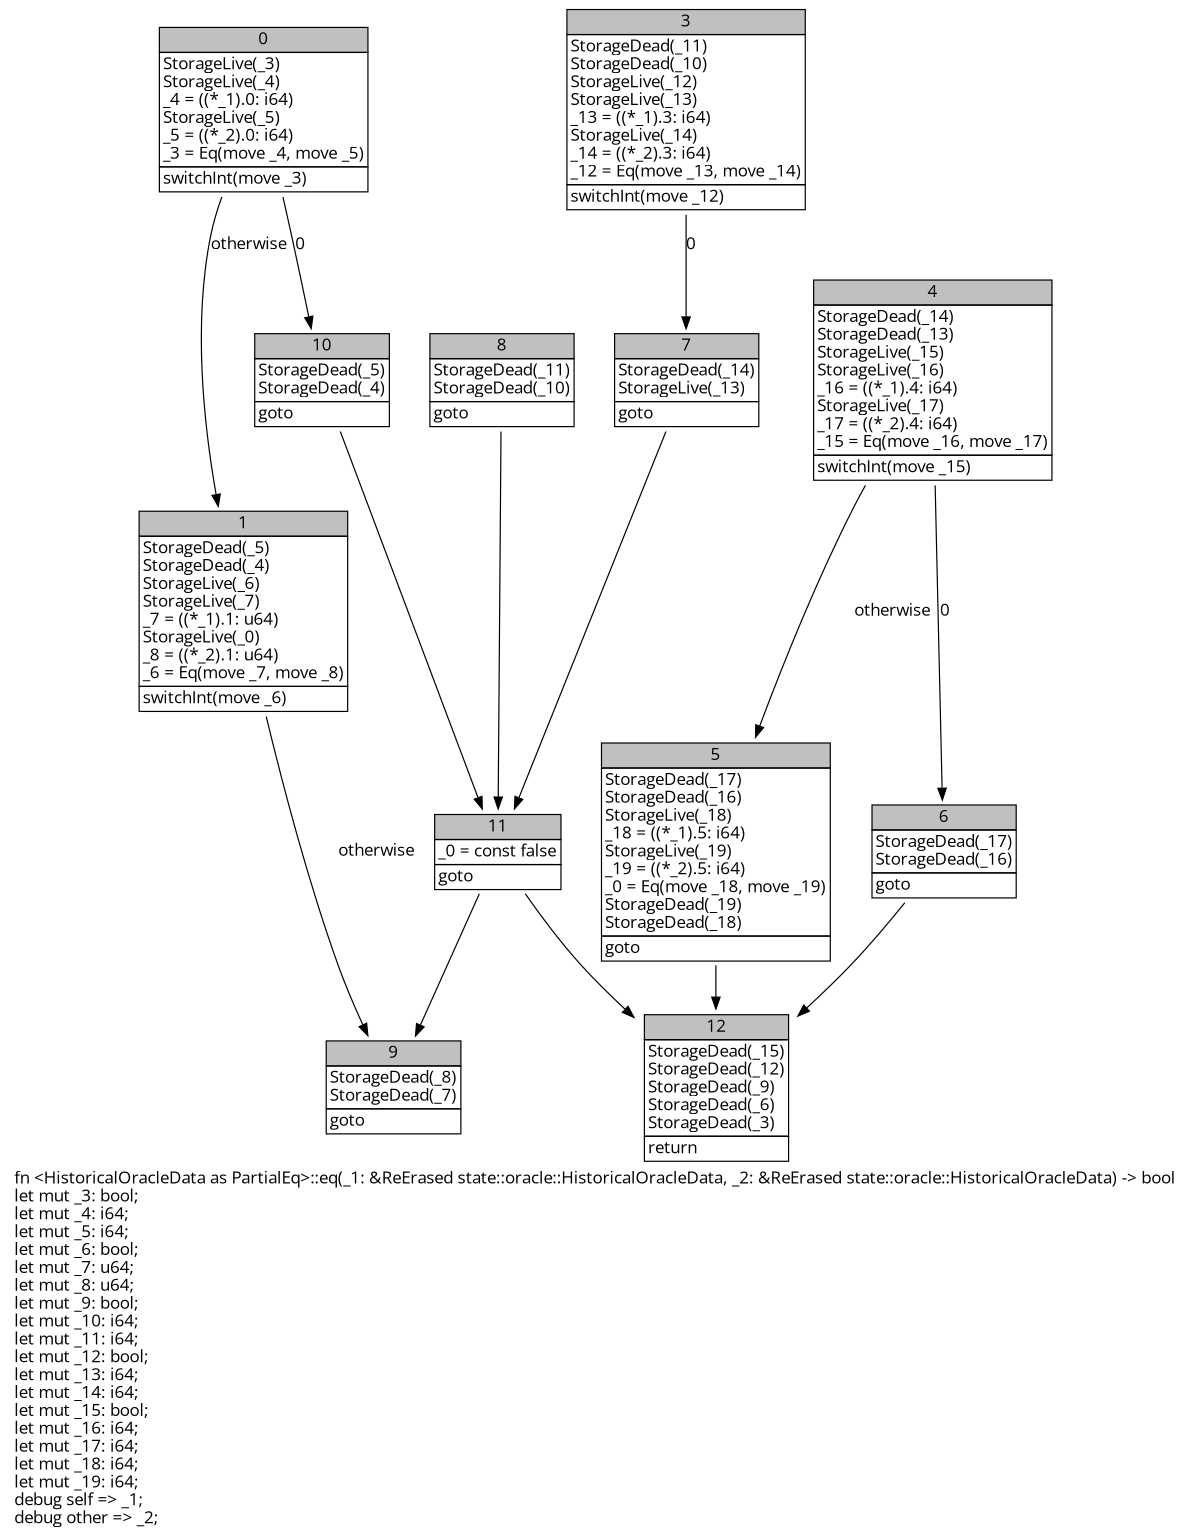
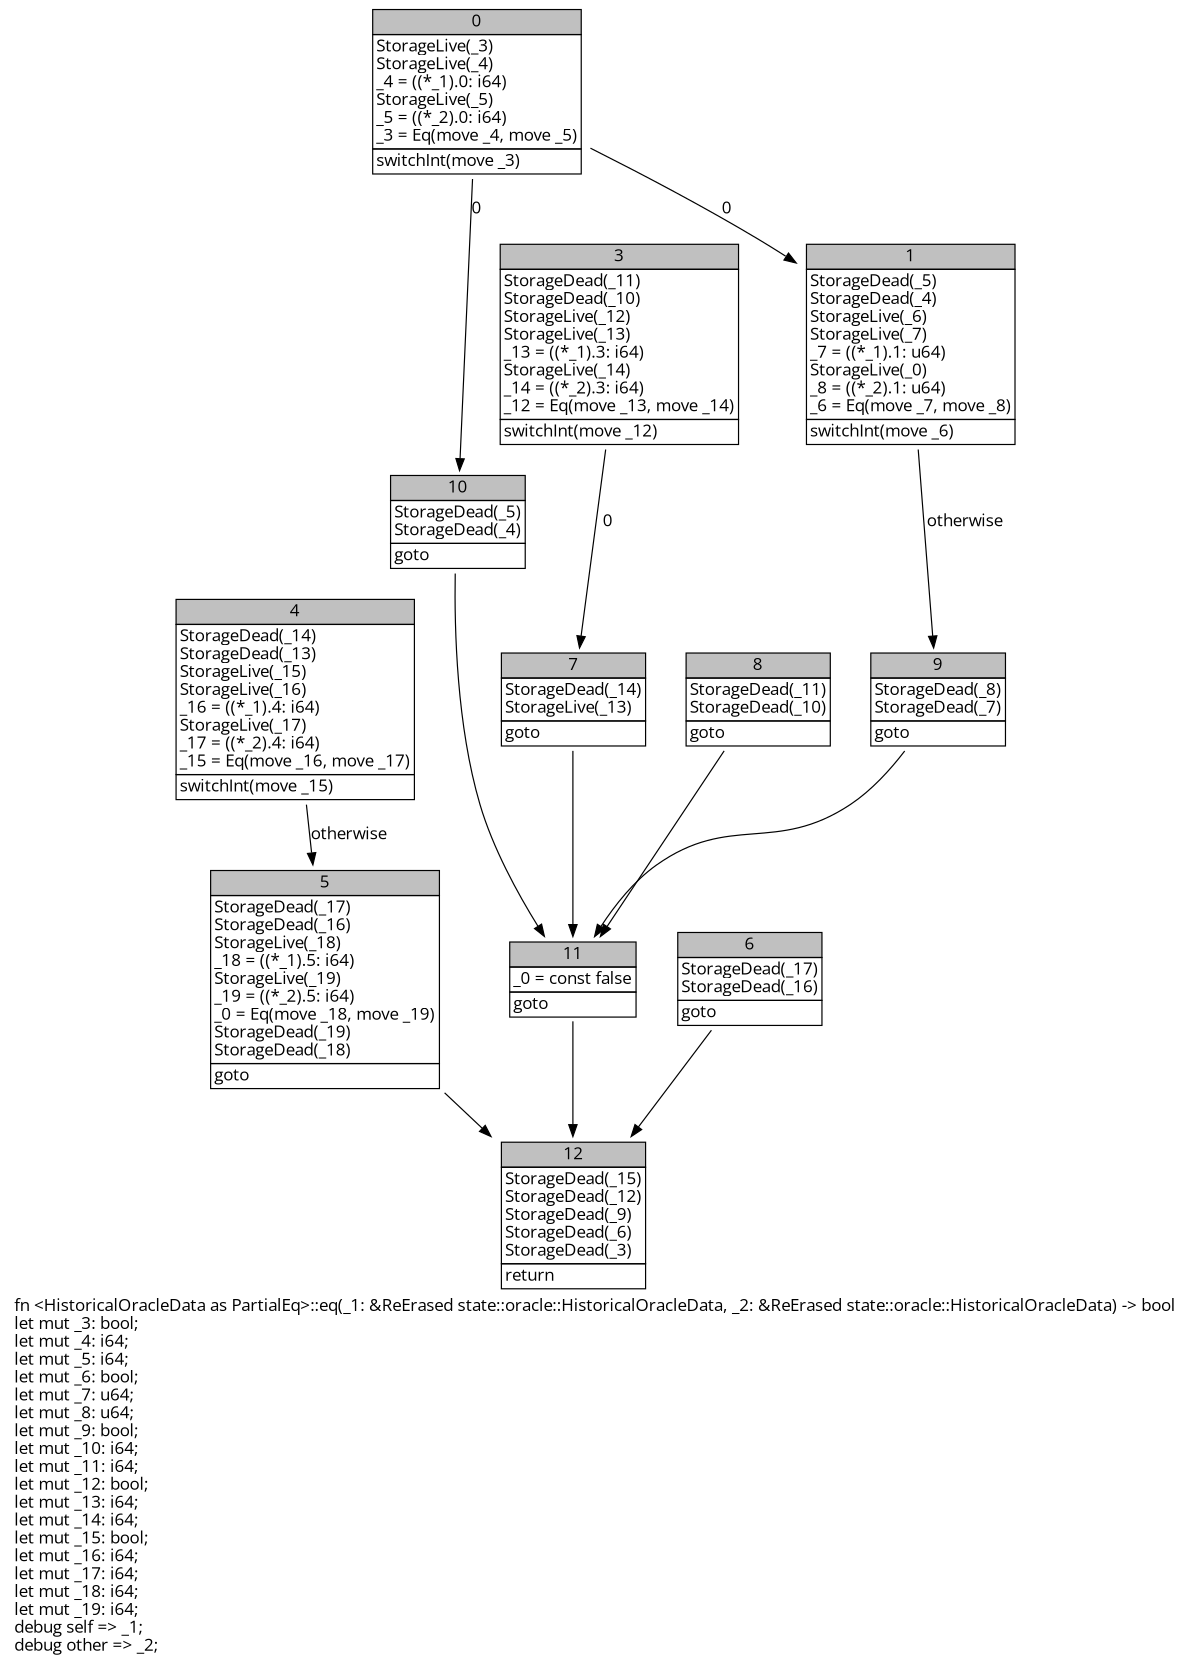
edge "0" -> "1": label "otherwise" -> "0"
edge "4" -> "6": removed, label "0"
edge "11" -> "9": reversed
